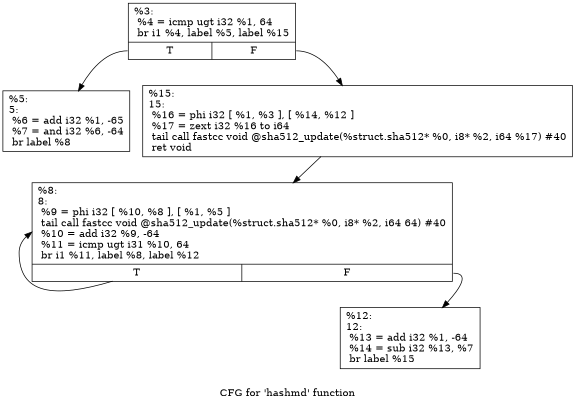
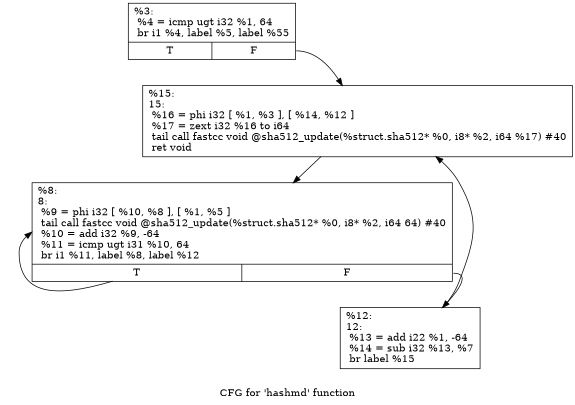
node "%3:": text "br i1 %4, label %5, label %15" -> "br i1 %4, label %5, label %55"
node "%5:": removed
edge "%12:" -> "%15:": added
node "%12:": text "%13 = add i32 %1, -64" -> "%13 = add i22 %1, -64"
